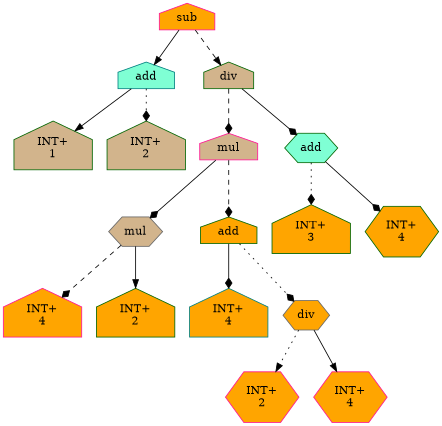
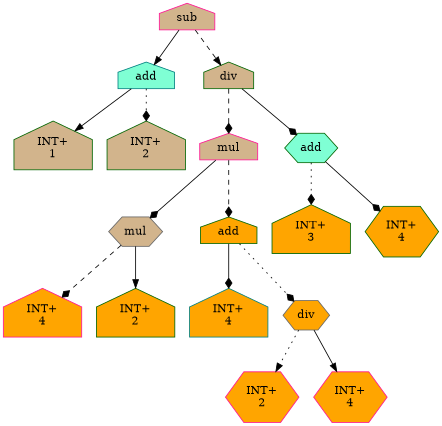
node "sub": fillcolor orange -> tan
